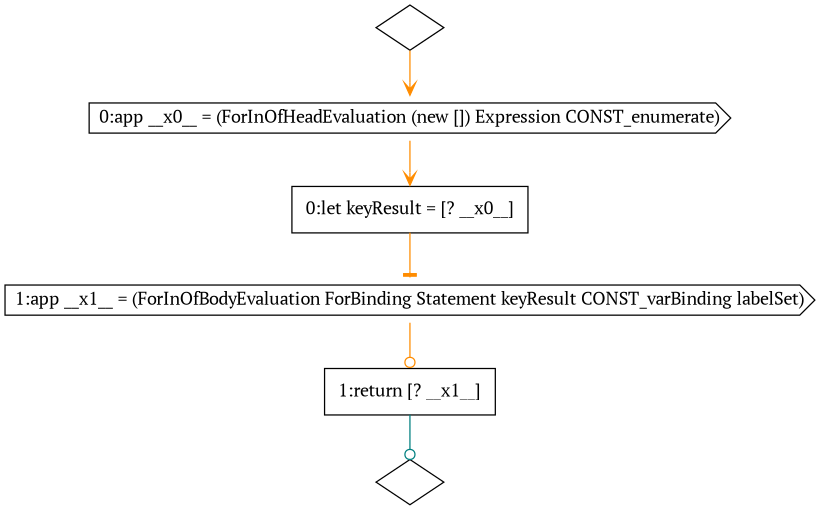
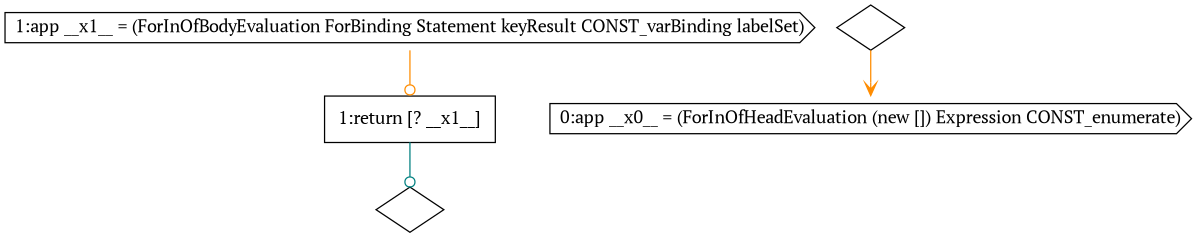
node "0:let keyResult = [? __x0__]": removed
